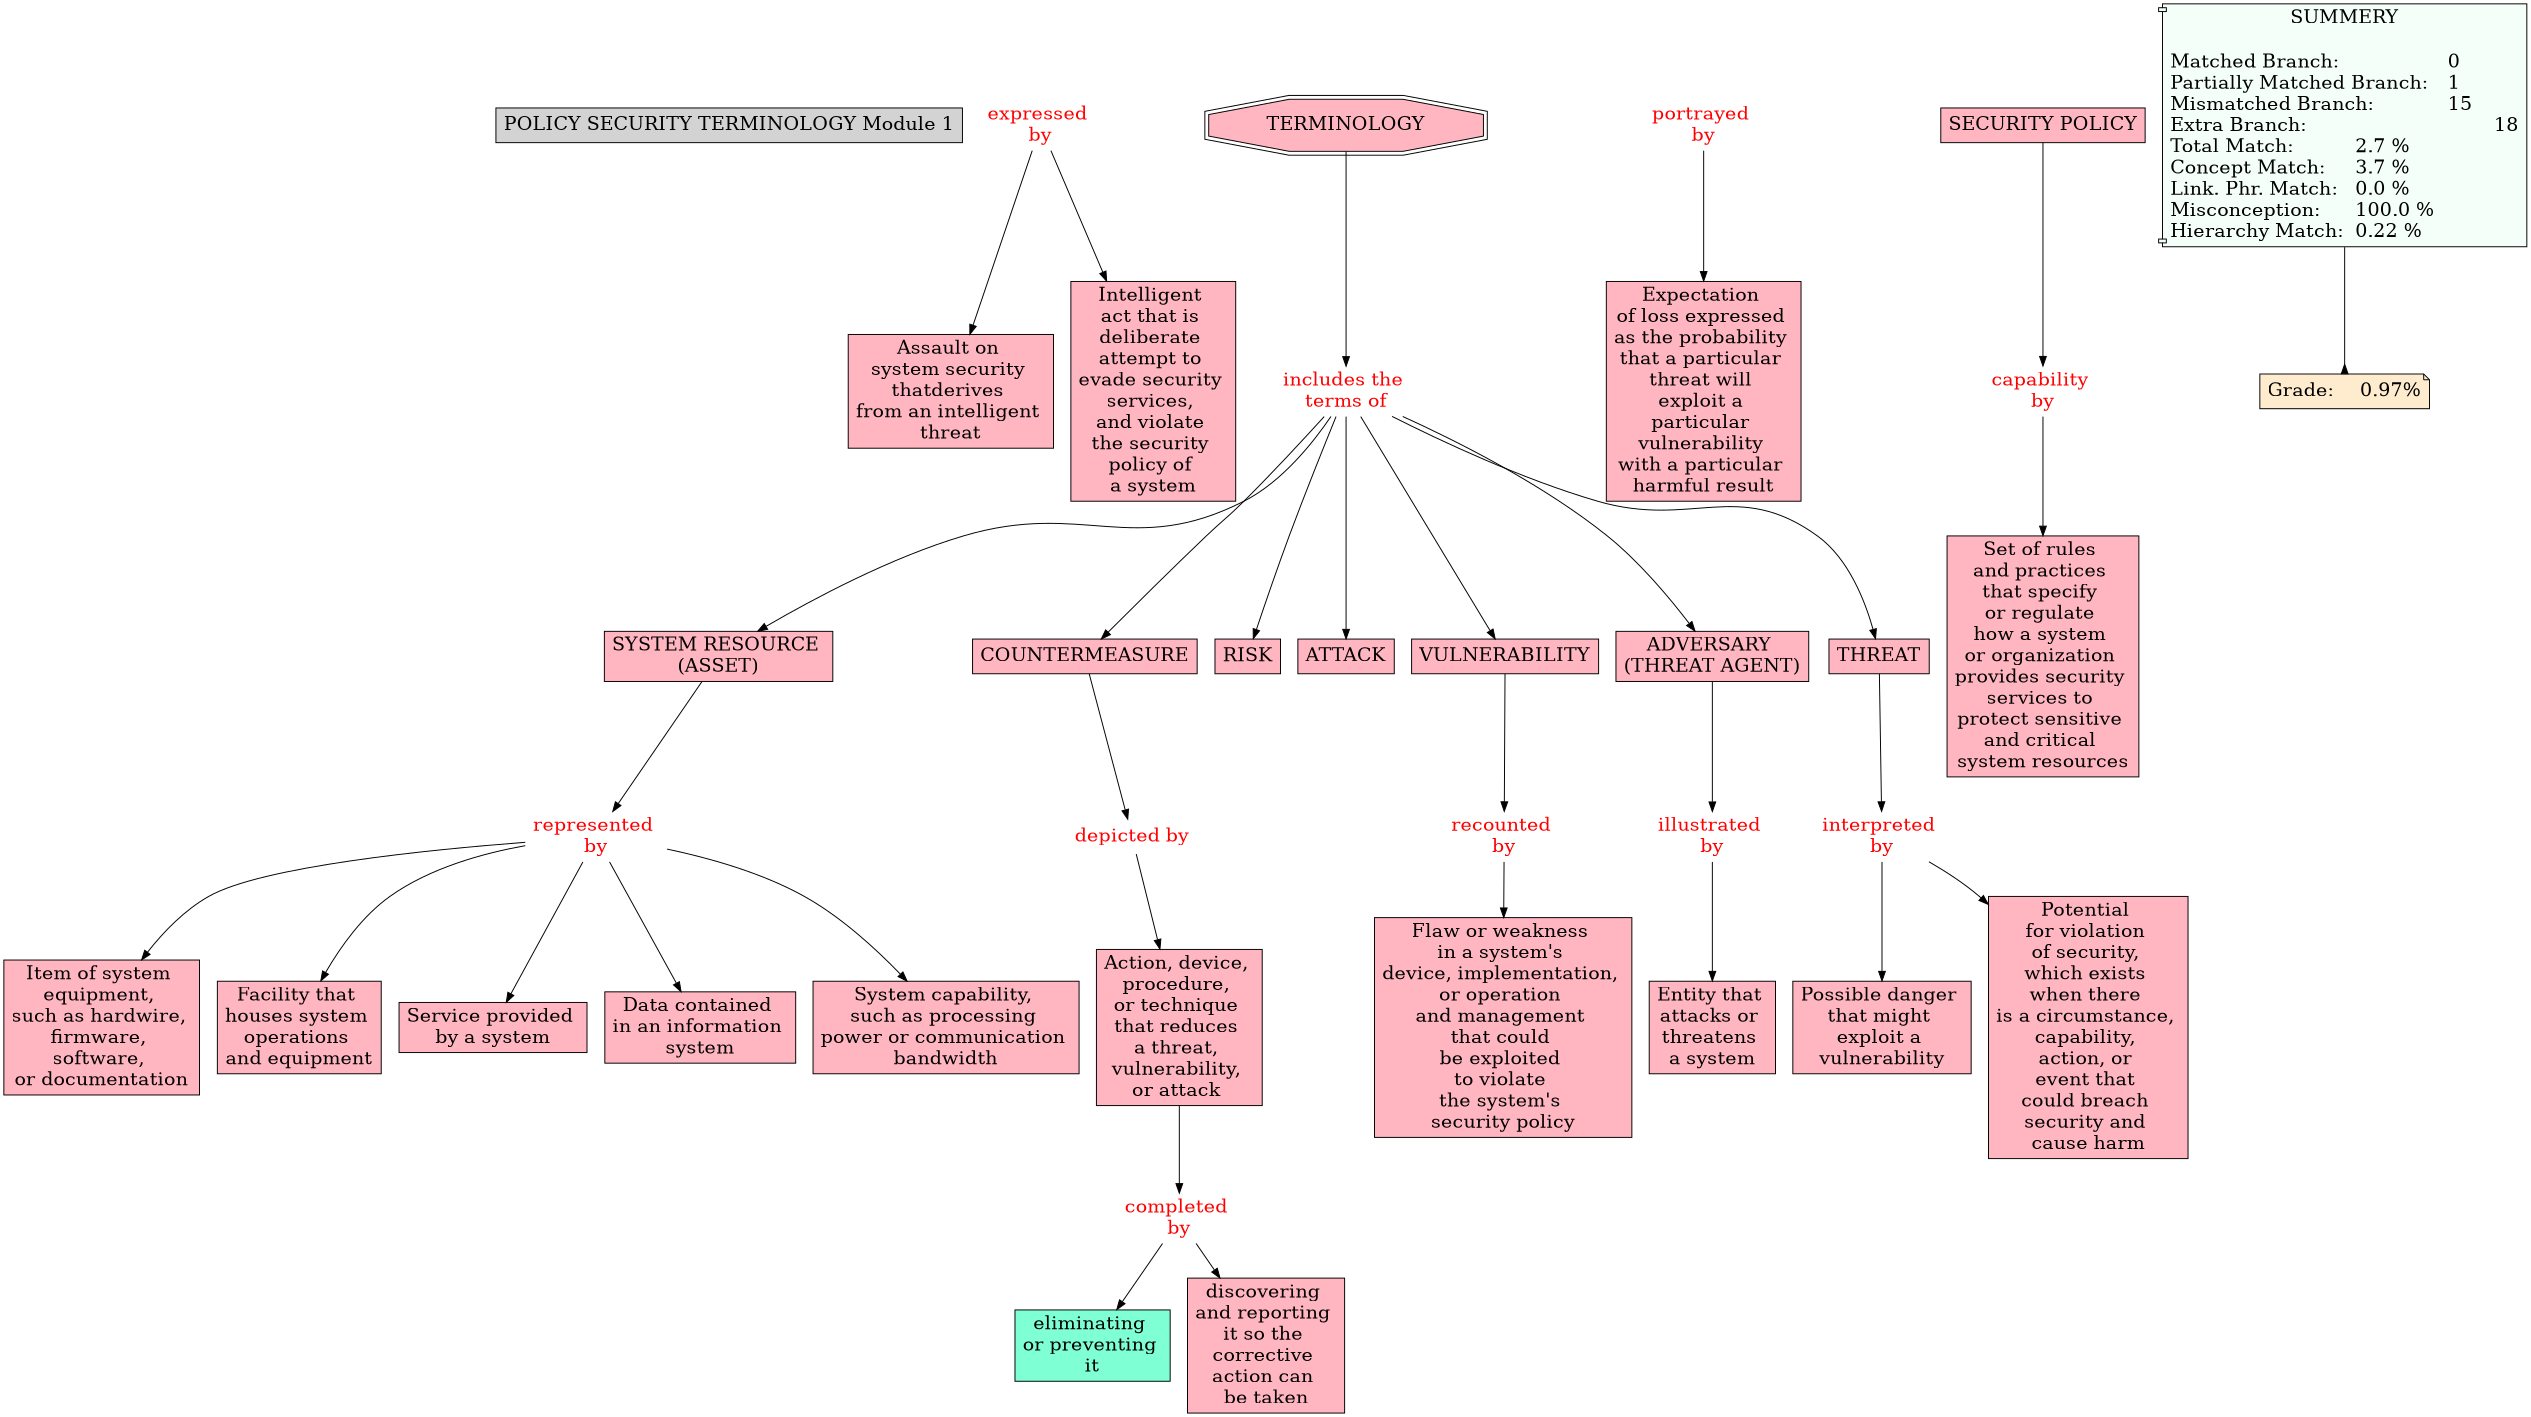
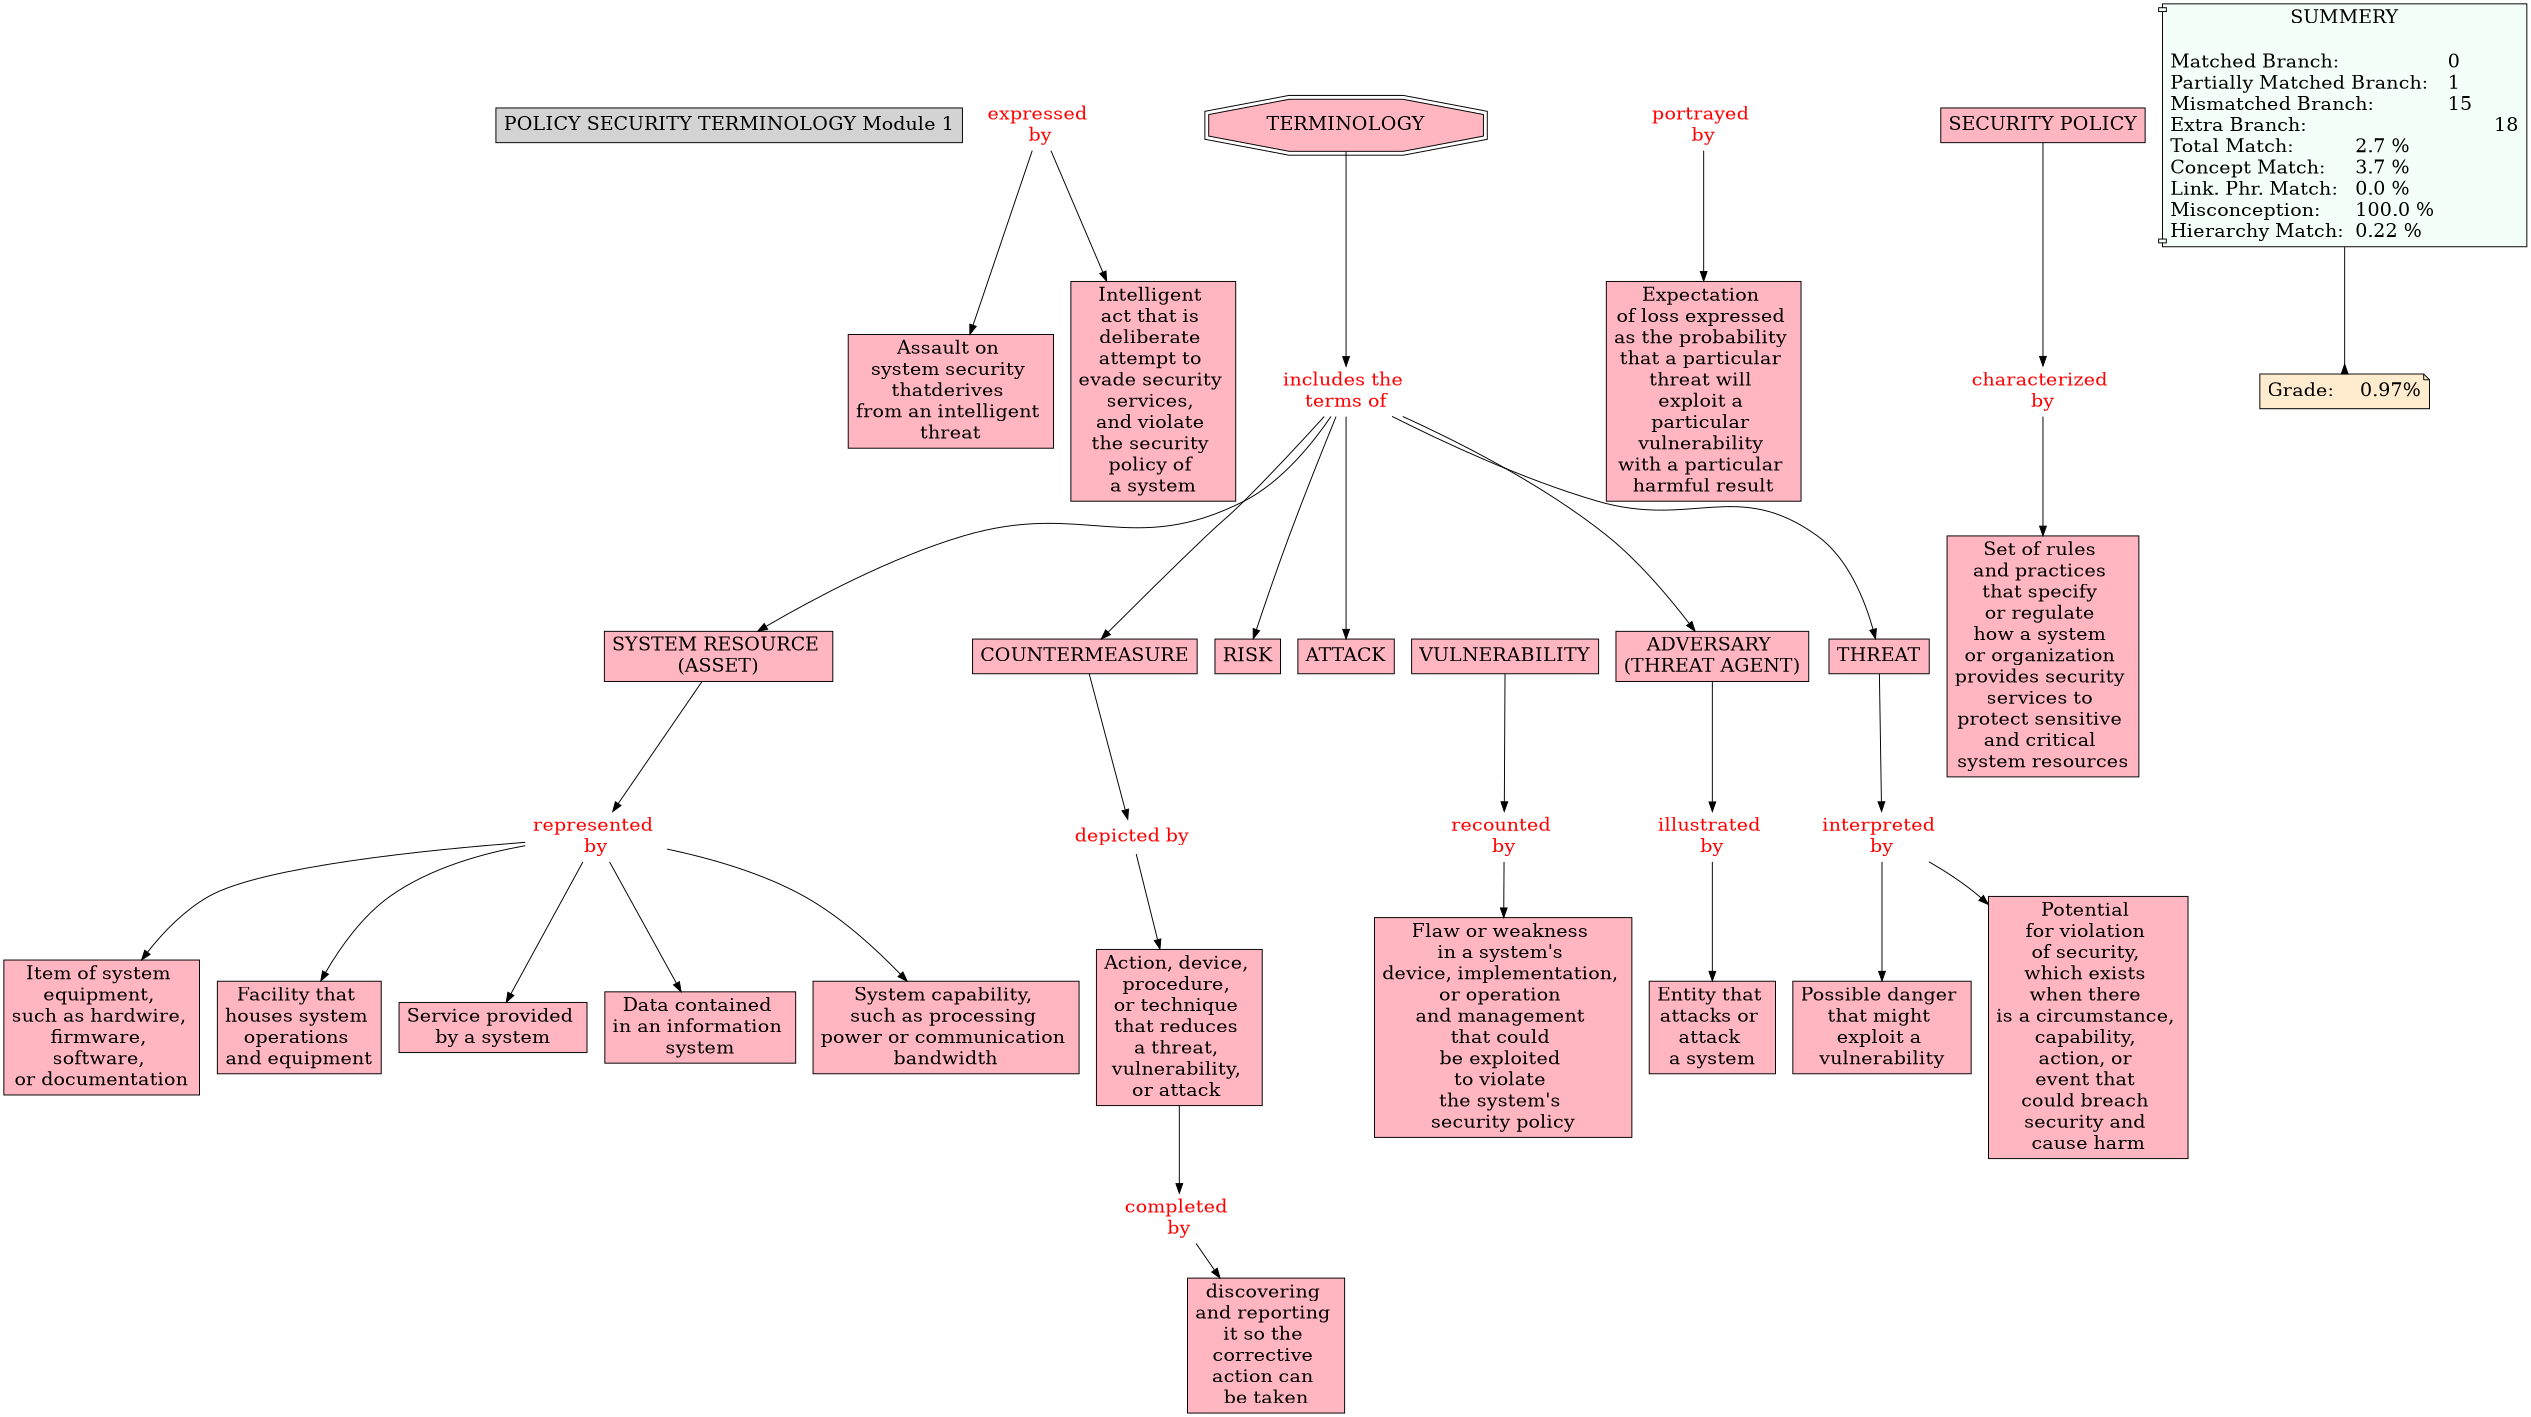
node "capability by": label "capability by" -> "characterized by"
edge "includes the terms of" -> "VULNERABILITY": removed
node "Entity that attacks or threatens a system": label "Entity that attacks or threatens a system" -> "Entity that attacks or attack a system"
node "eliminating or preventing it": removed
